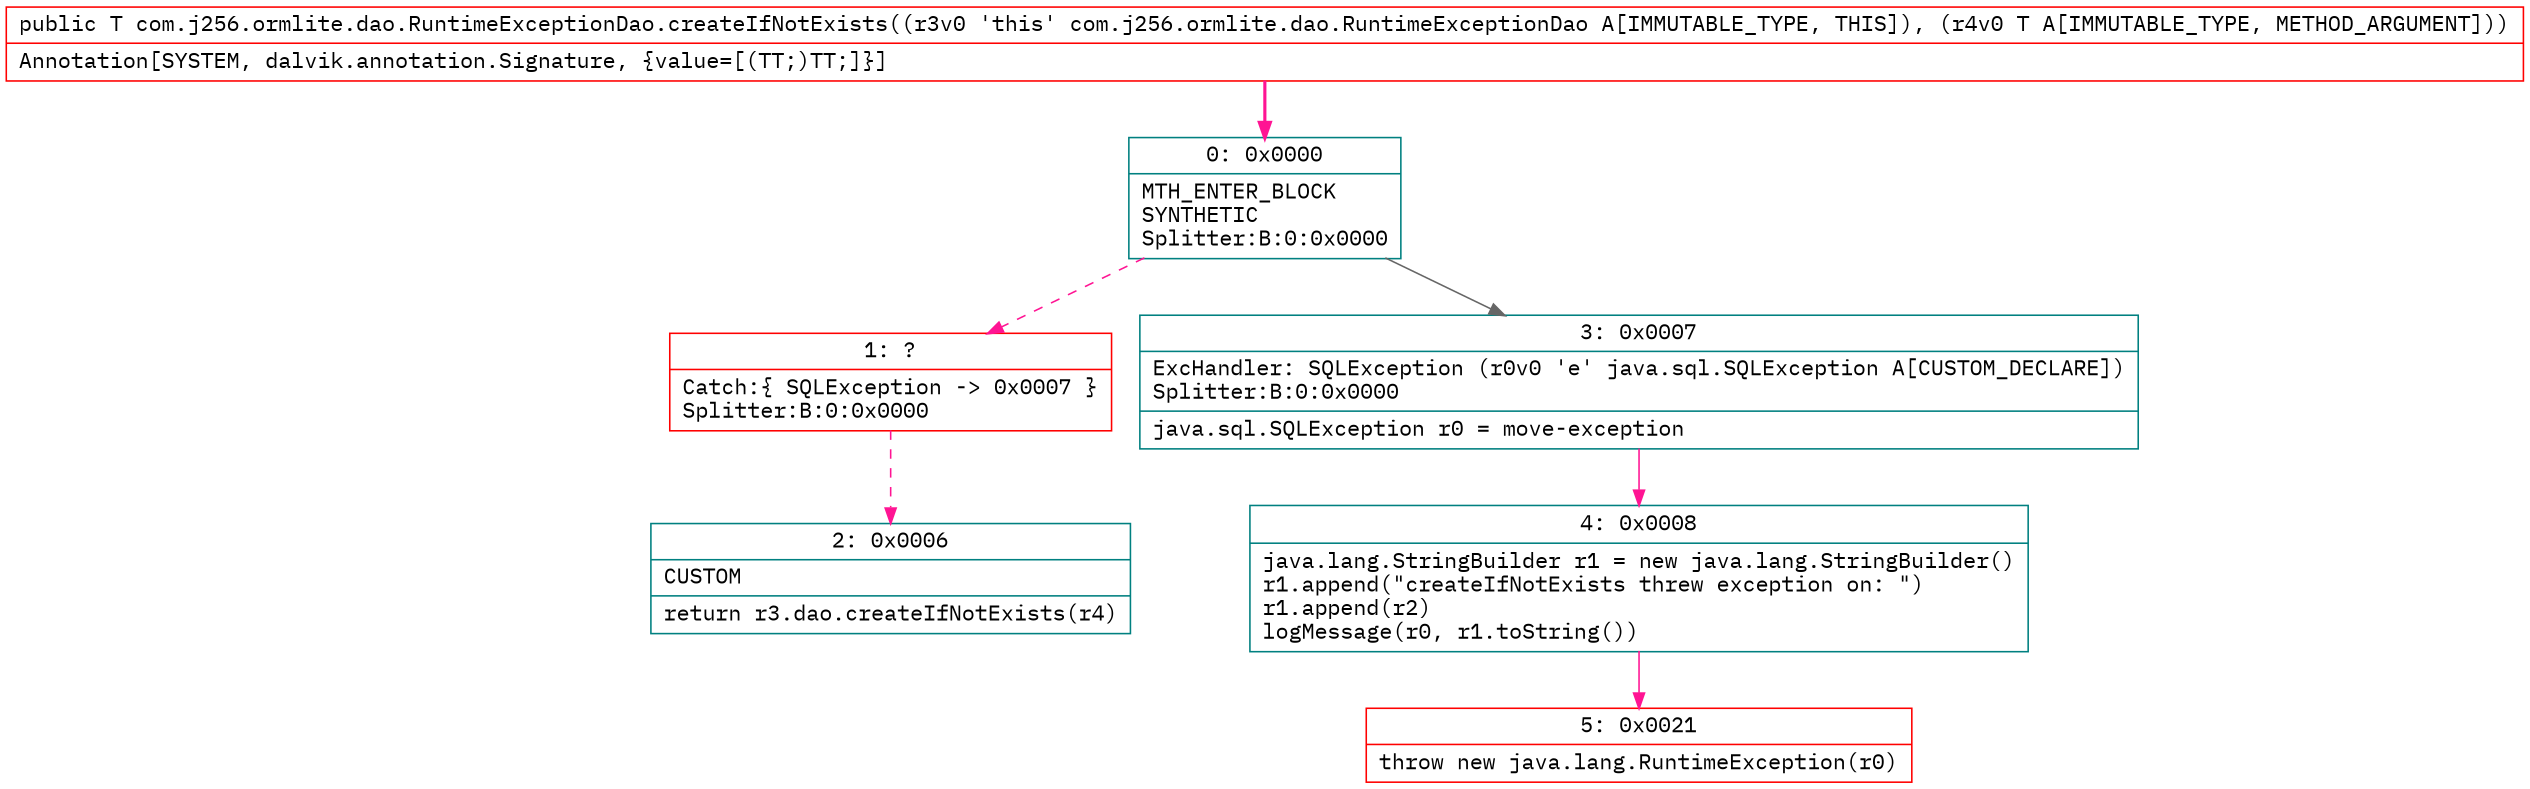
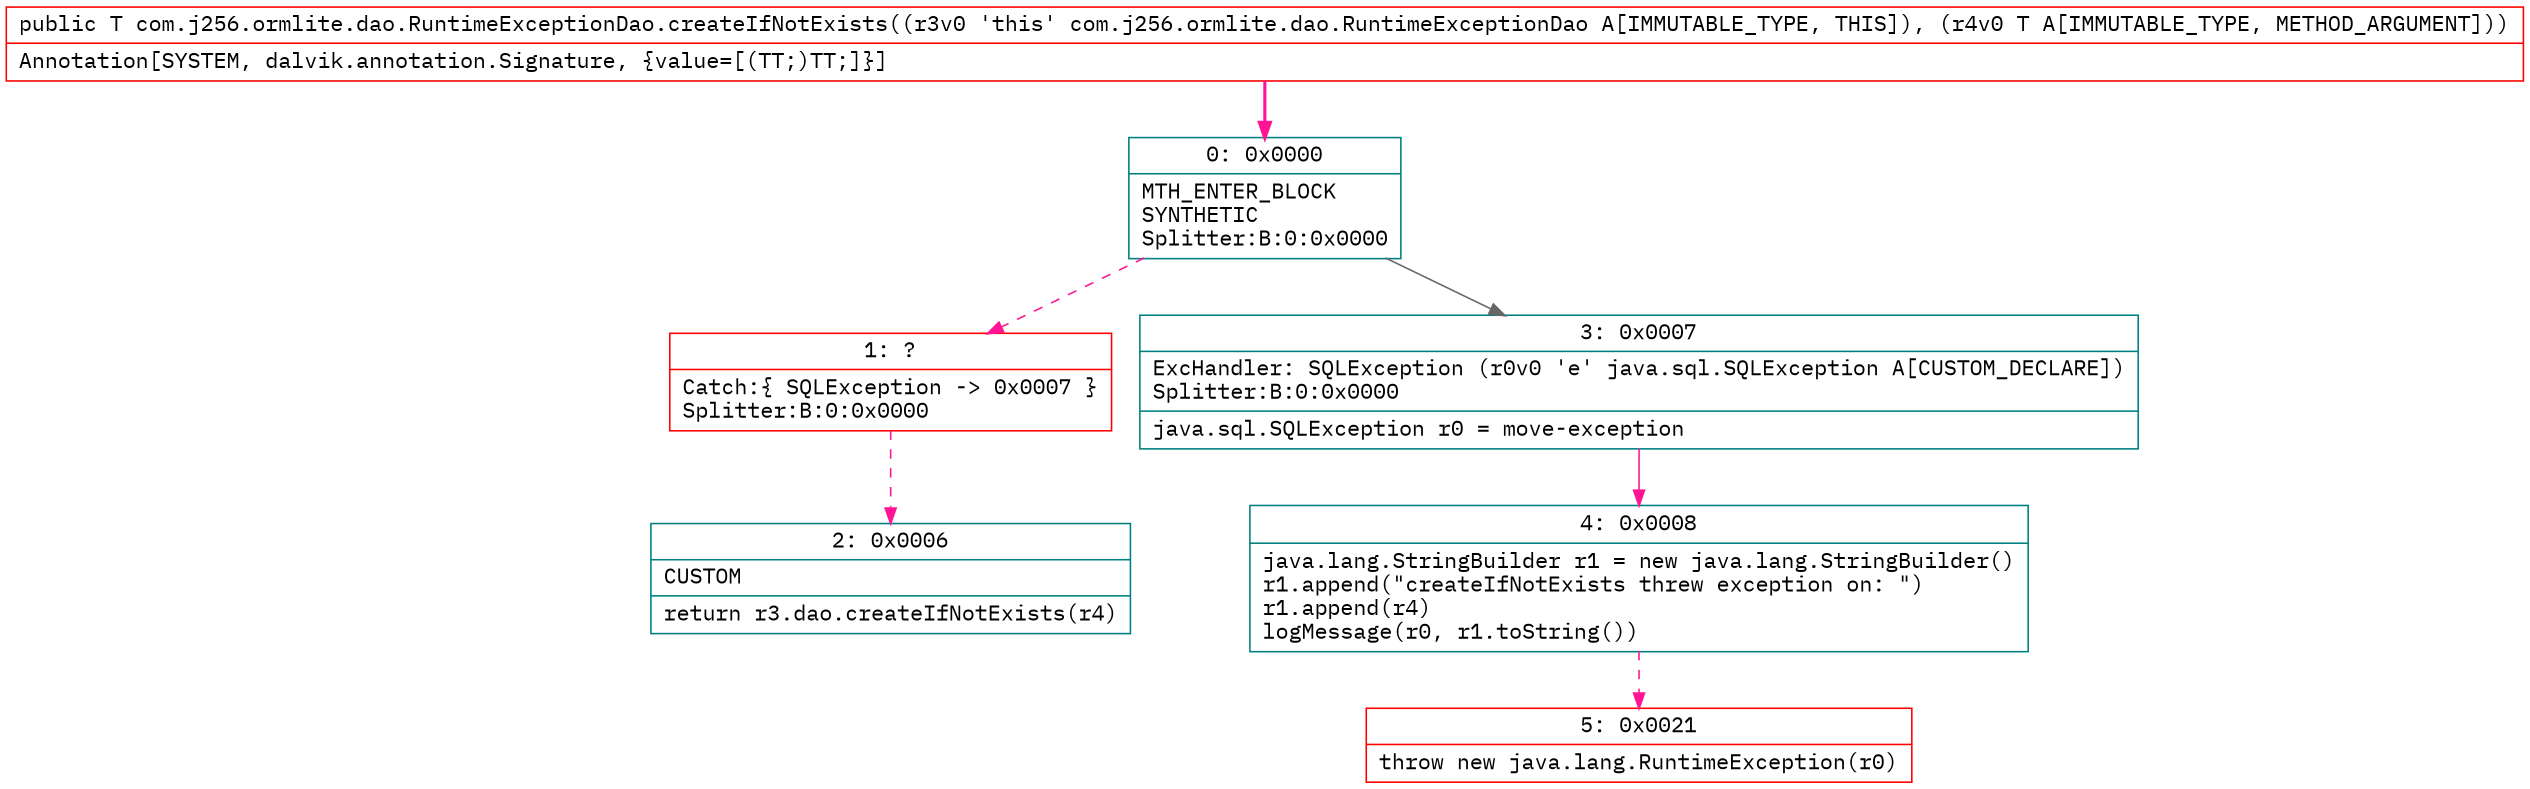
node "4: 0x0008": text "r1.append(r2)" -> "r1.append(r4)"
edge "4: 0x0008" -> "5: 0x0021": style solid -> dashed
